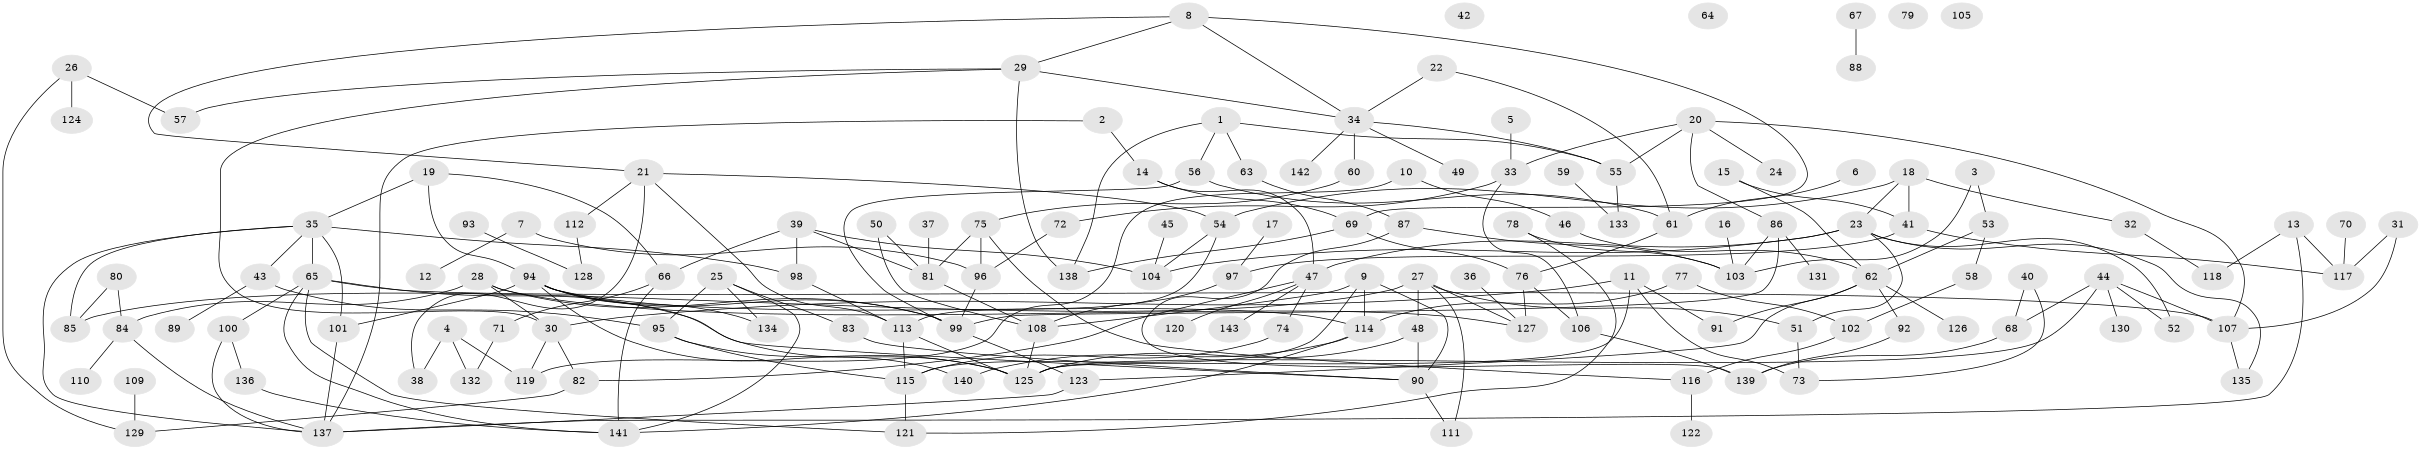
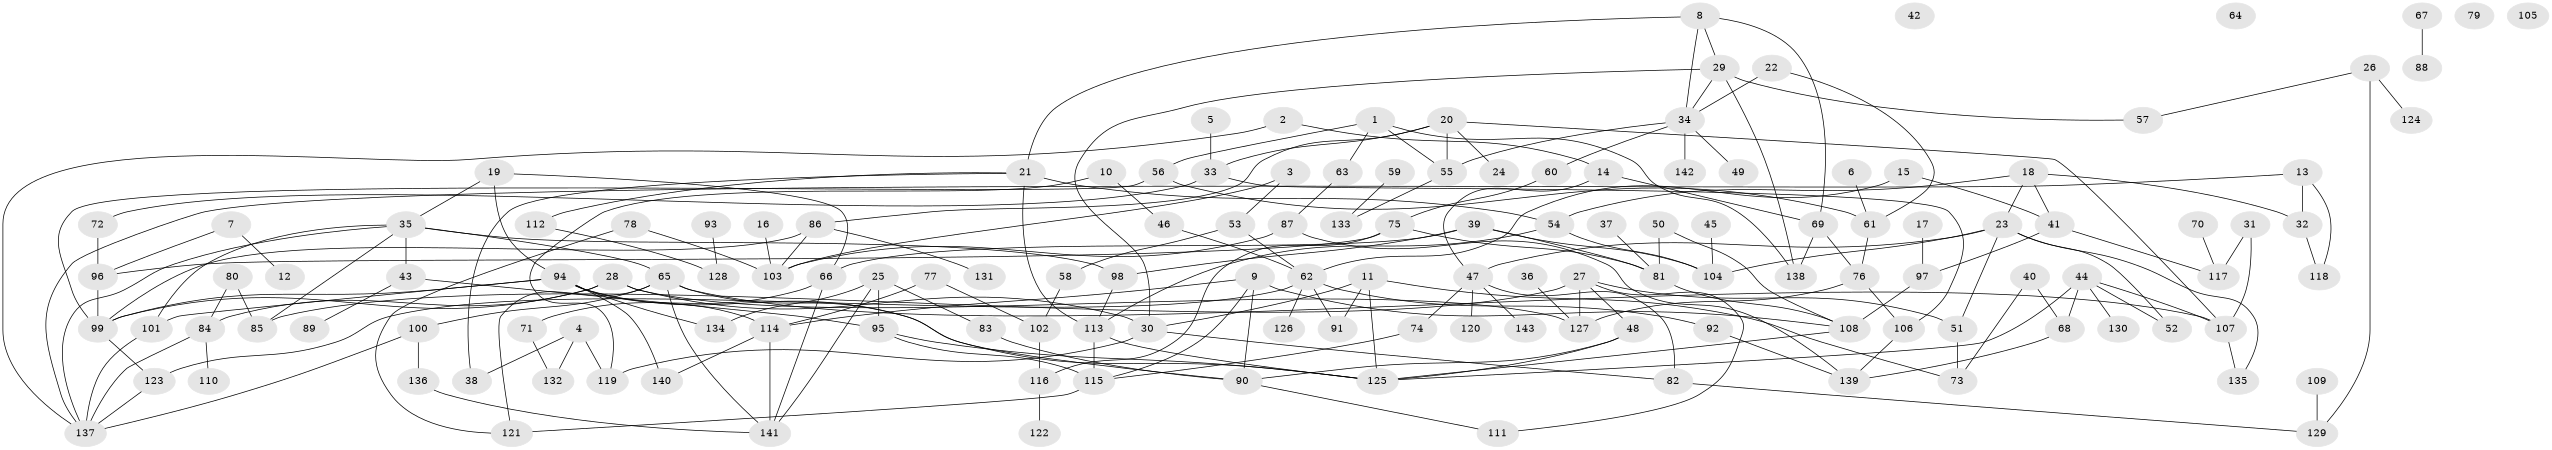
edge "13" -- "117": now "13" -- "32"
